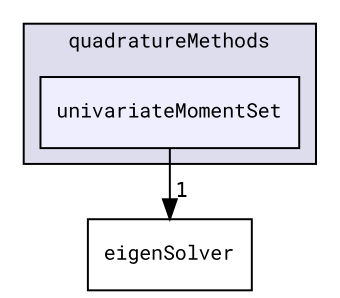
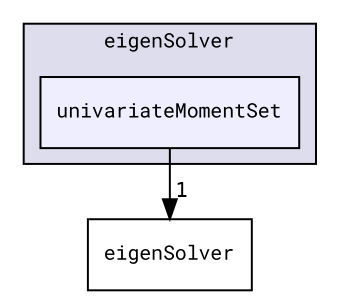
cluster "quadratureMethods": label "quadratureMethods" -> "eigenSolver"
